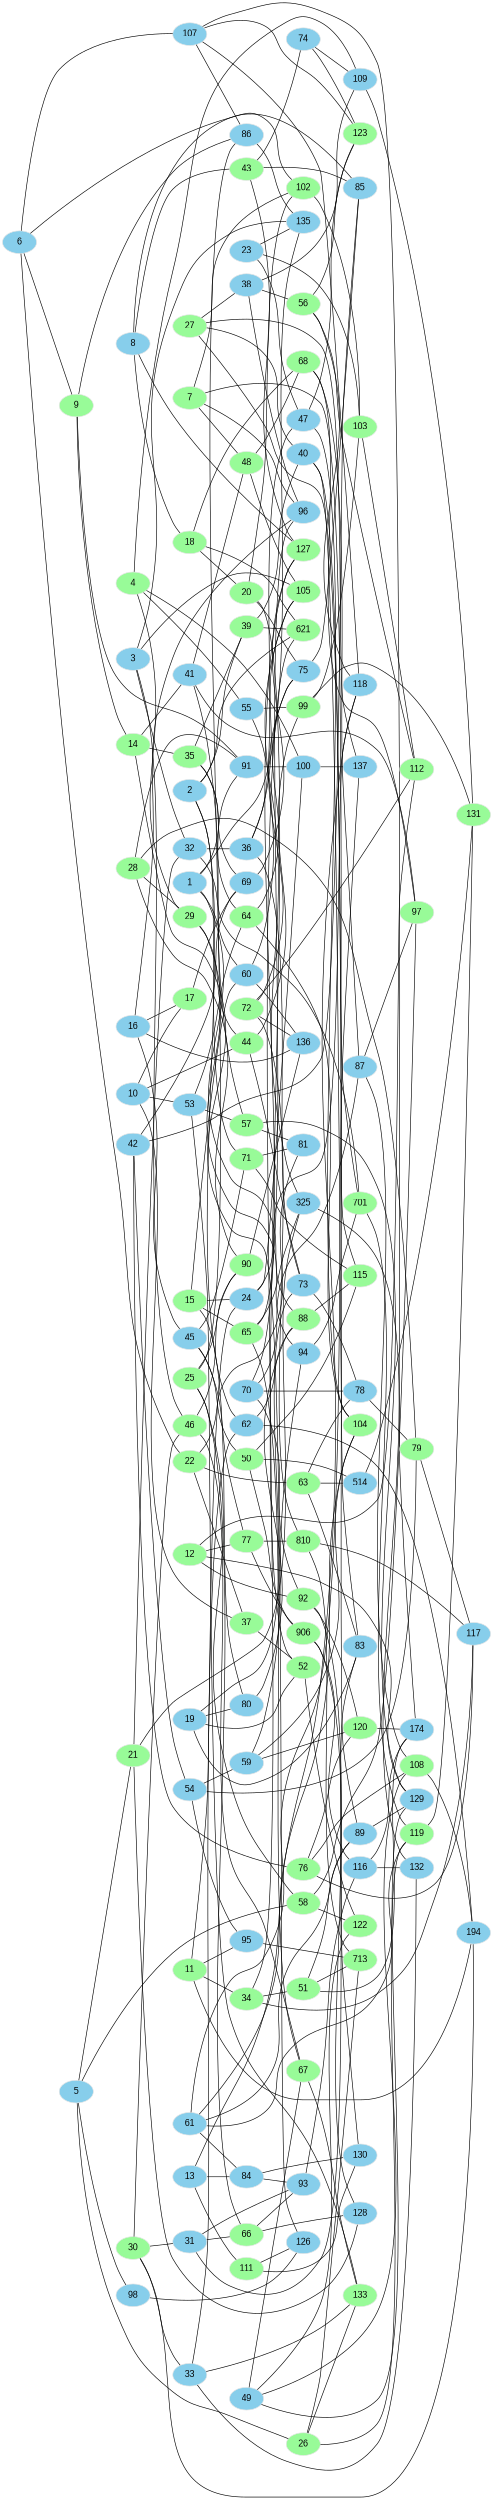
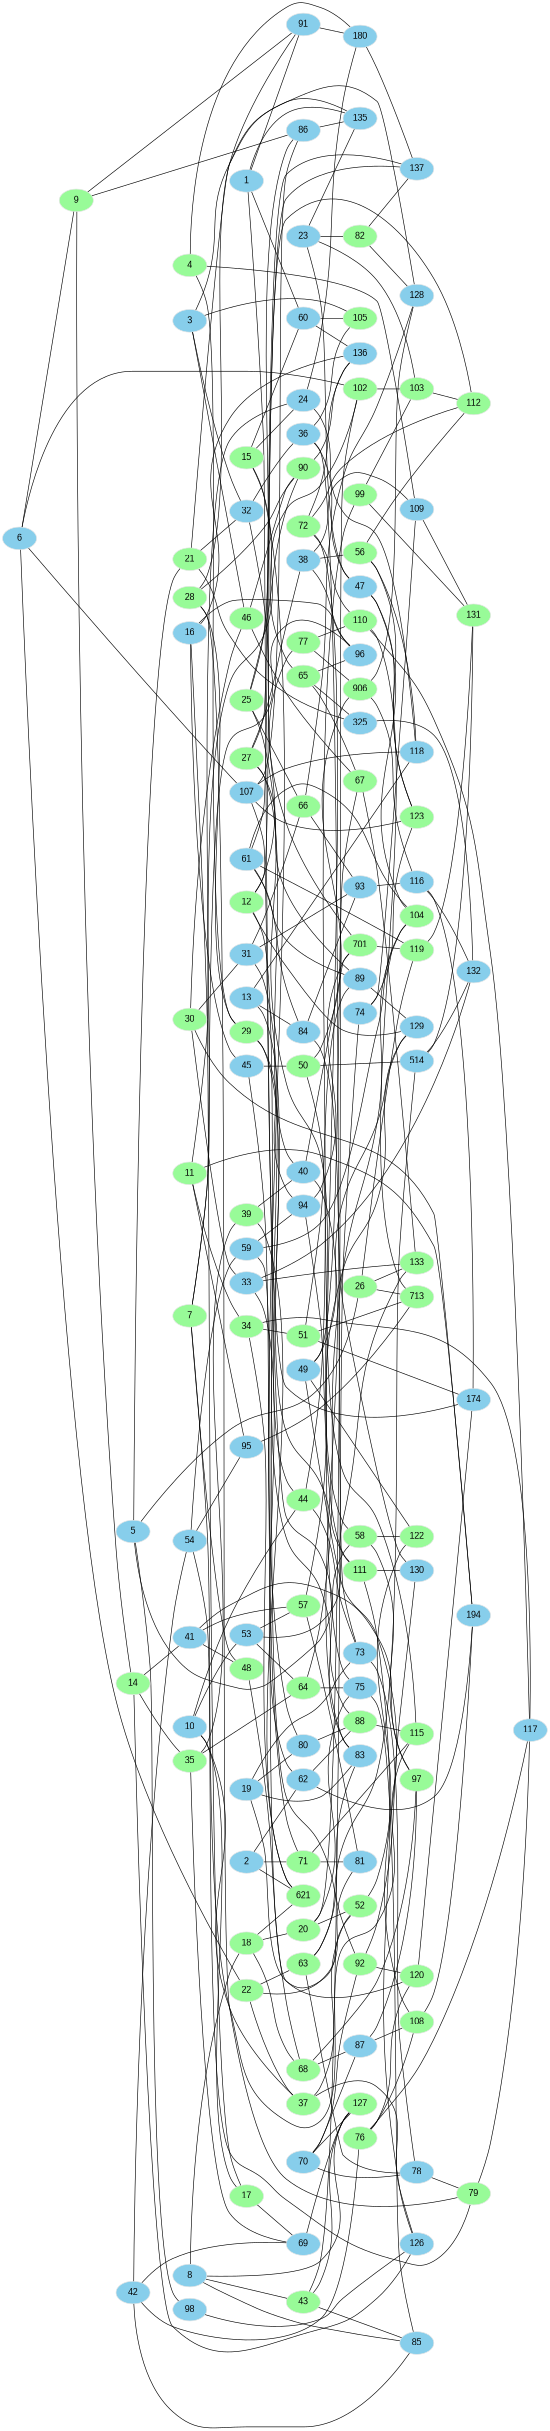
node "82": added
edge "48" -- "105": removed
edge "39" -- "2": removed
node "55": removed
node "100": label "100" -> "180"
edge "132" -- "514": added
edge "94" -- "111": added
edge "45" -- "77": removed
node "810": label "810" -> "110"
edge "37" -- "126": added
